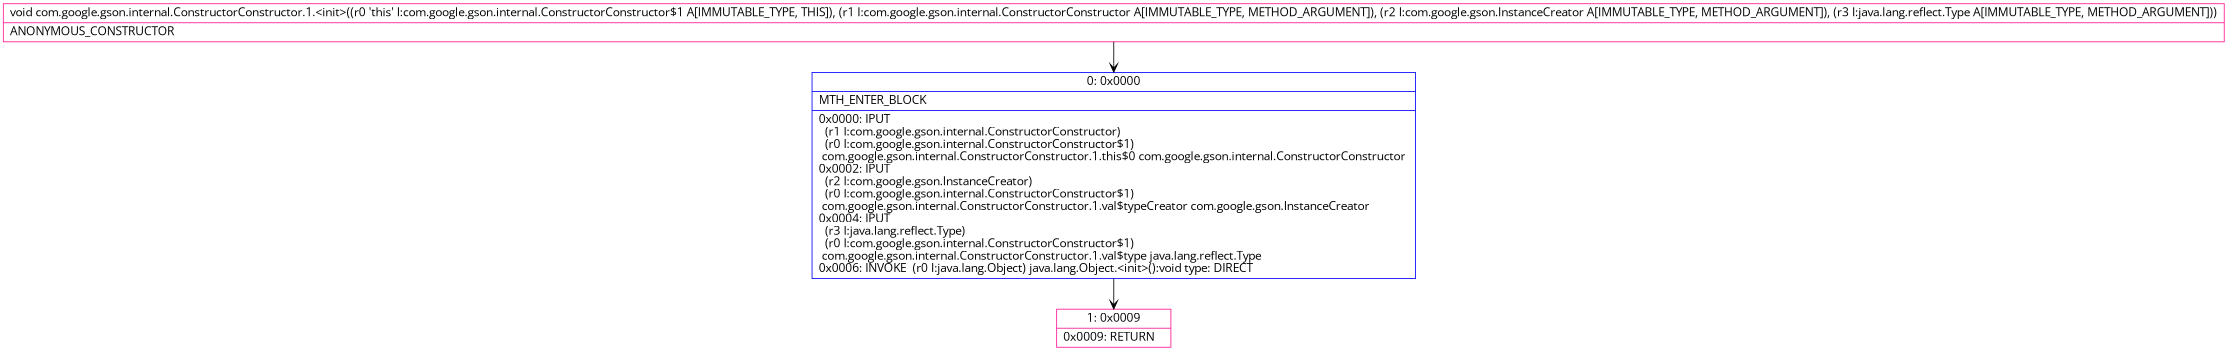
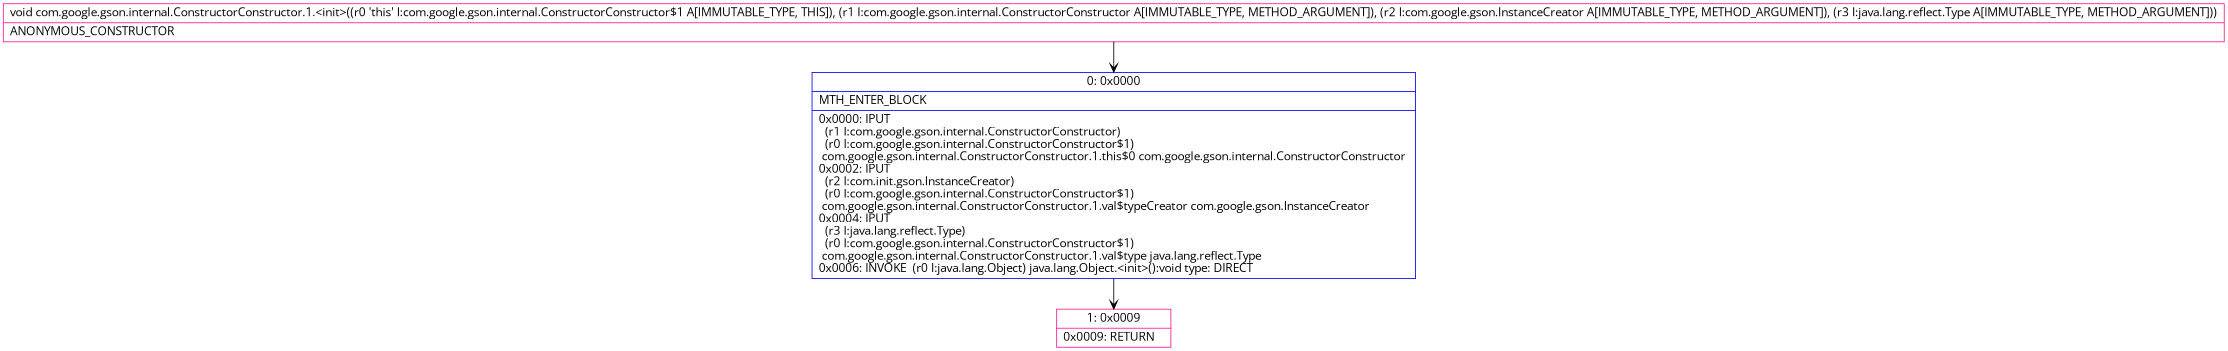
node "0: 0x0000": text "(r2 I:com.google.gson.InstanceCreator)" -> "(r2 I:com.init.gson.InstanceCreator)"
